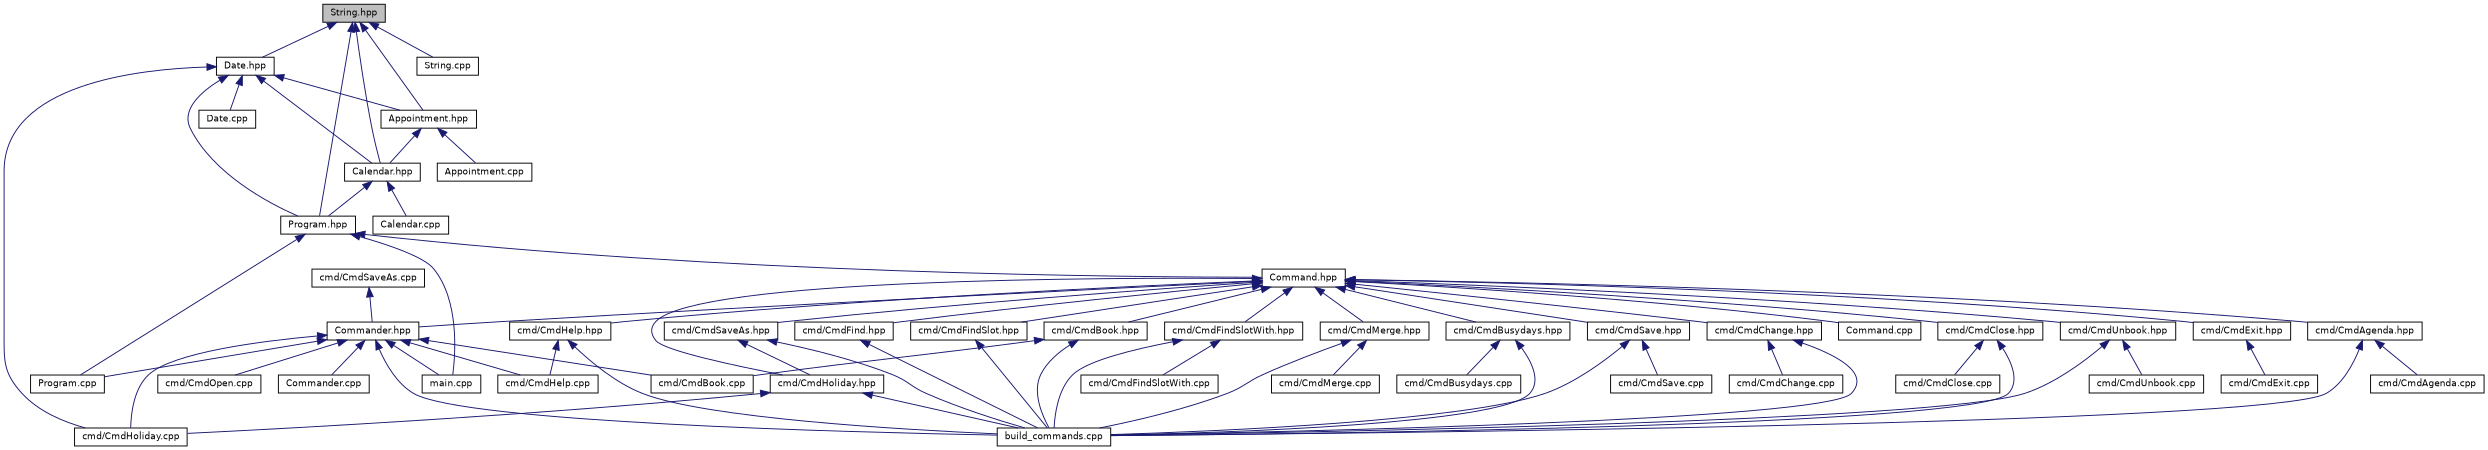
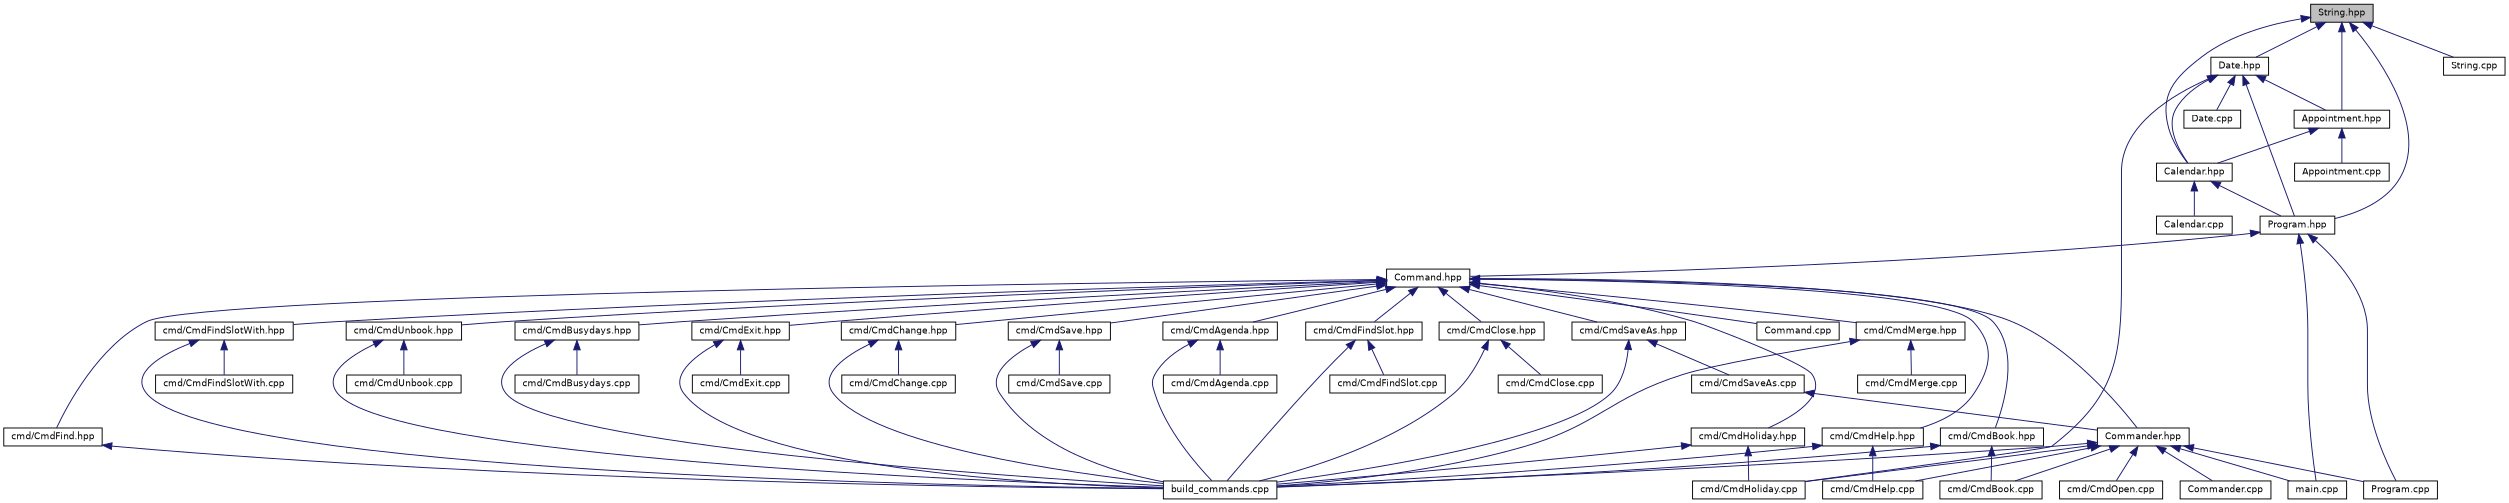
edge "cmd/CmdHoliday.hpp" -> "cmd/CmdSaveAs.hpp": now "cmd/CmdSaveAs.cpp" -> "cmd/CmdSaveAs.hpp"
node "cmd/CmdFindSlot.cpp": added
edge "build_commands.cpp" -> "cmd/CmdExit.hpp": added
